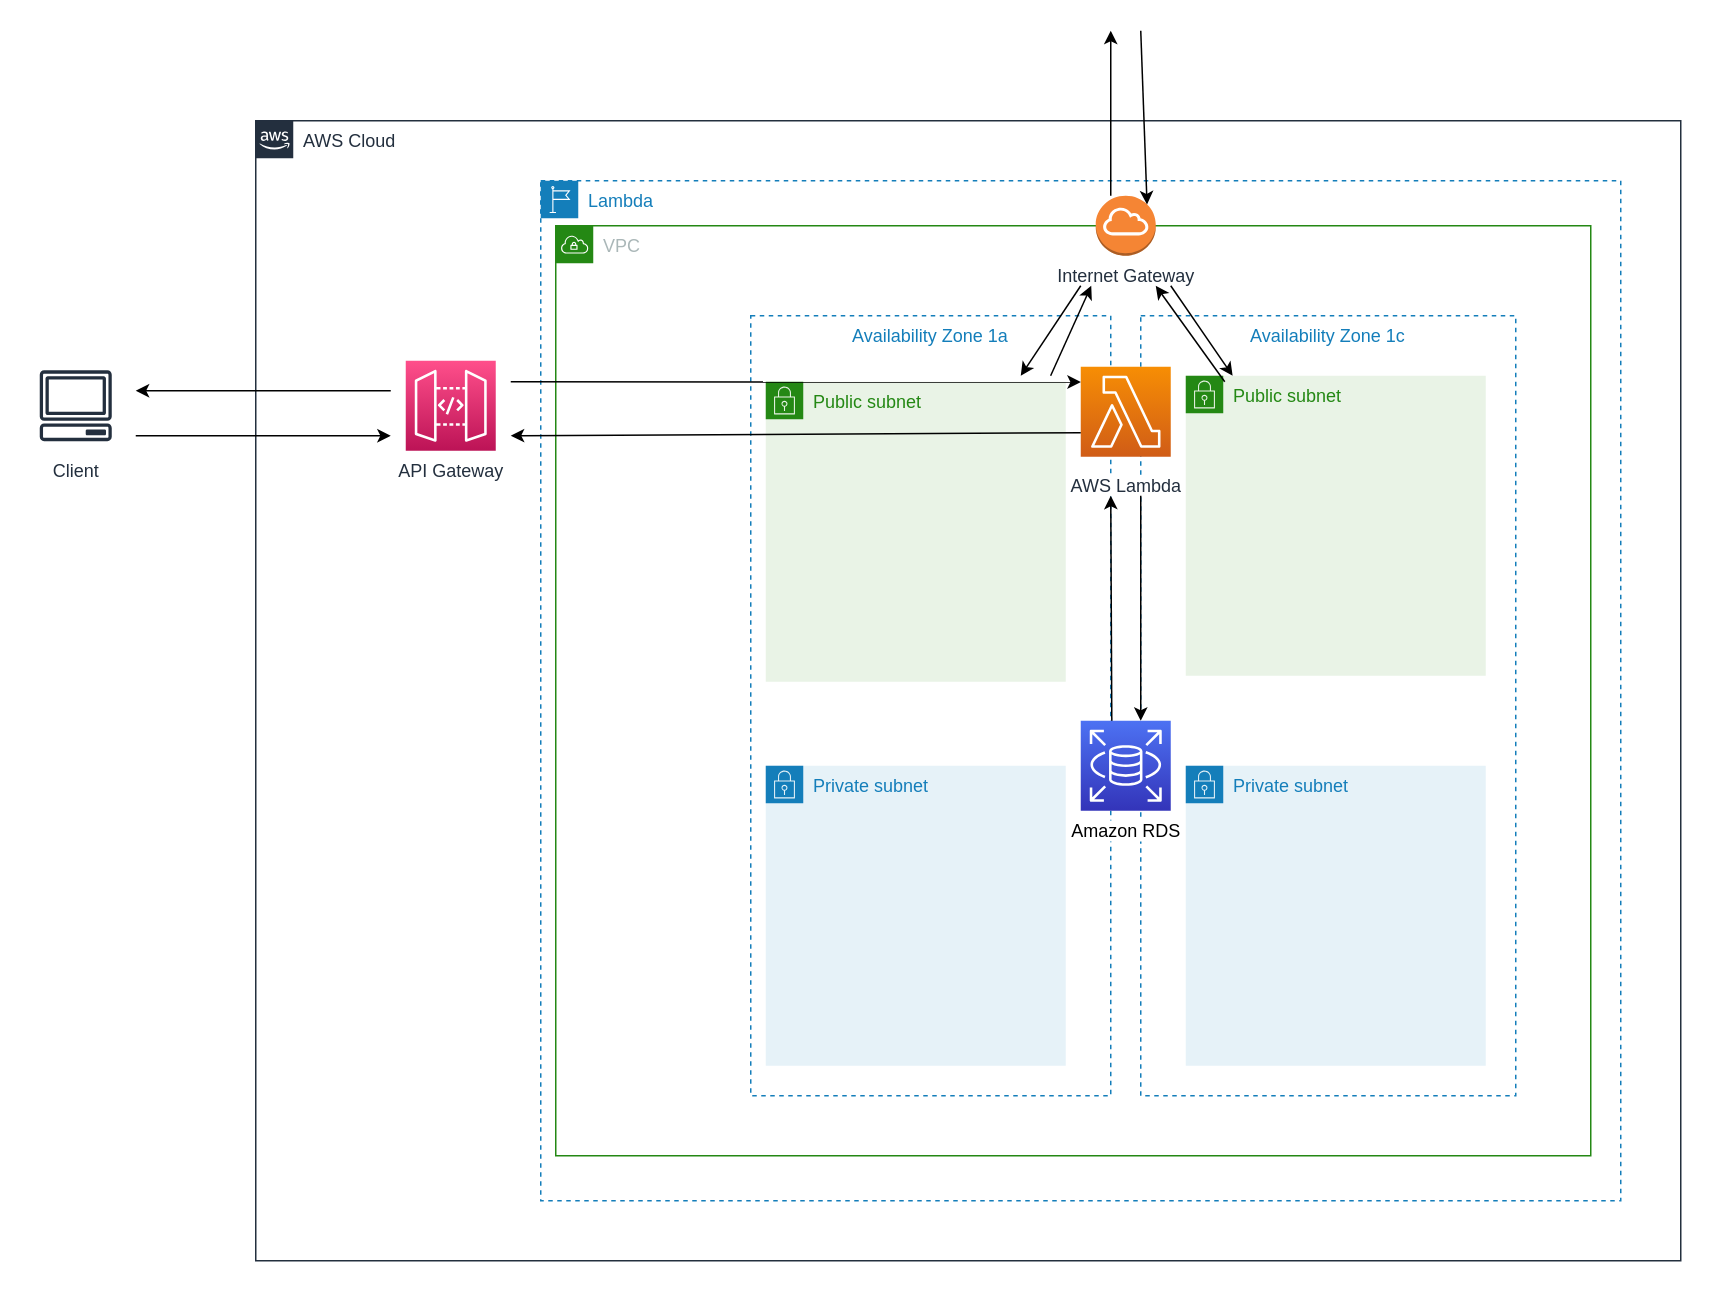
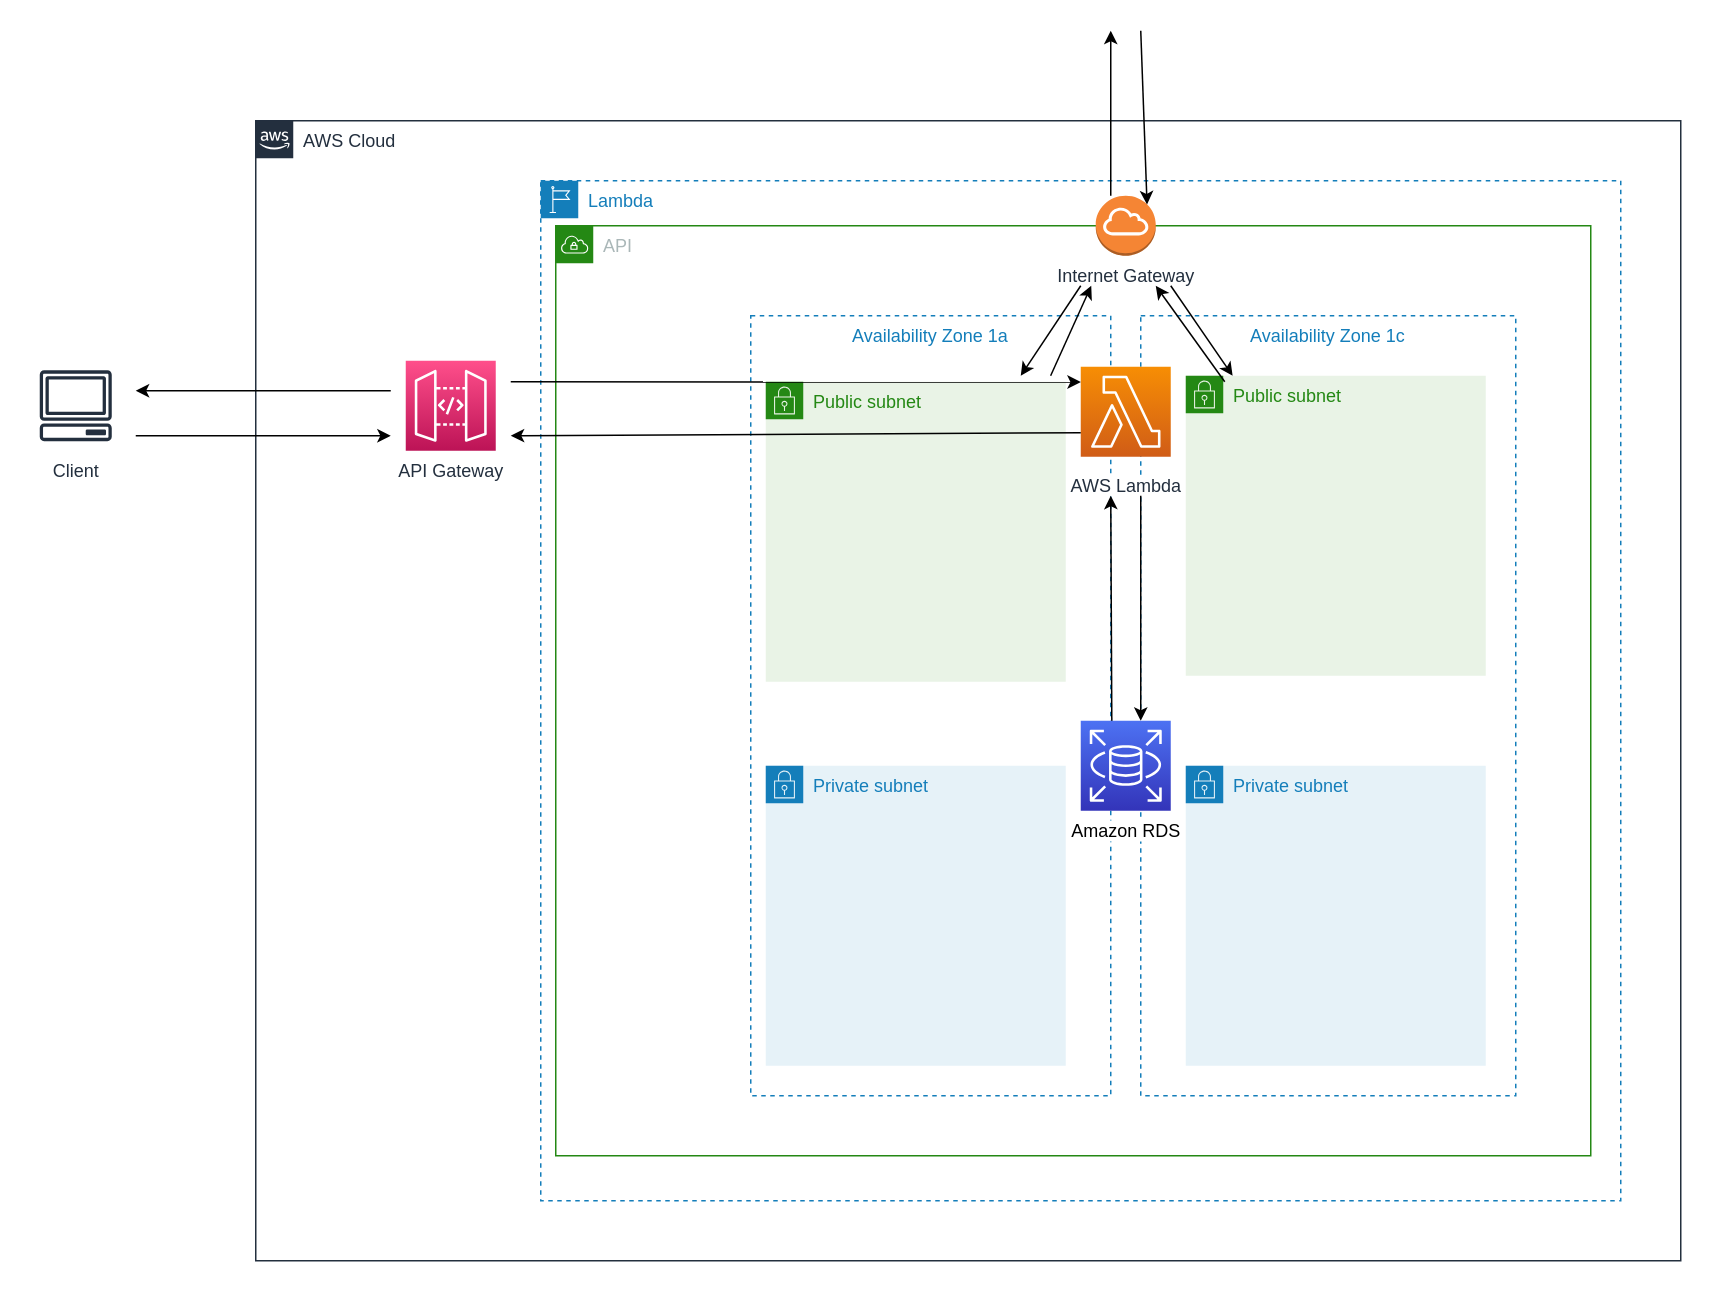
node "VPC": label "VPC" -> "API"
